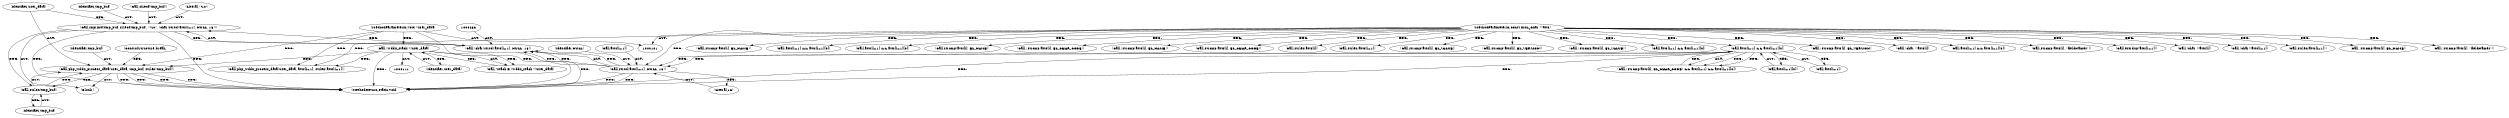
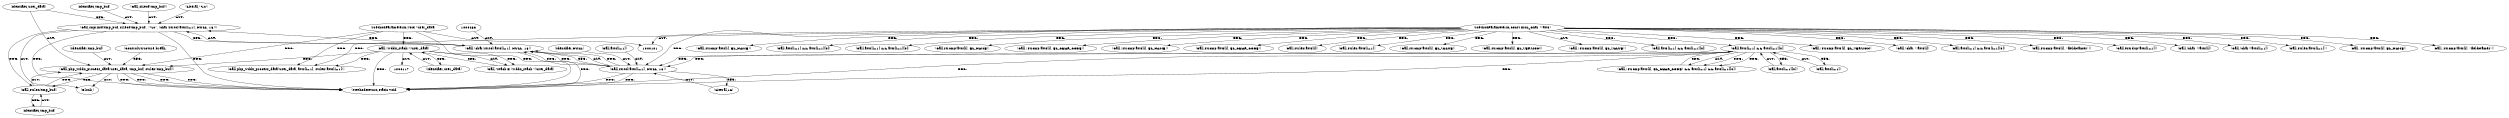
edge "(MethodParameterIn,const XML_Char **atts)" -> "(Call,!strcmp(atts[i], EL_VALUE))": label "DDG: " -> "AST: "
edge "(Call,(char)strtol(atts[i+1], NULL, 16))" -> "(Call,strtol(atts[i+1], NULL, 16))": added, label "CFG:"
node "1000111": label "1000111" -> "1000117"
